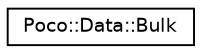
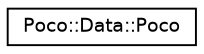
node "Poco::Data::Bulk": label "Poco::Data::Bulk" -> "Poco::Data::Poco"
